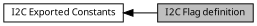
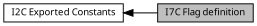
node "I2C Flag definition": label "I2C Flag definition" -> "I7C Flag definition"
